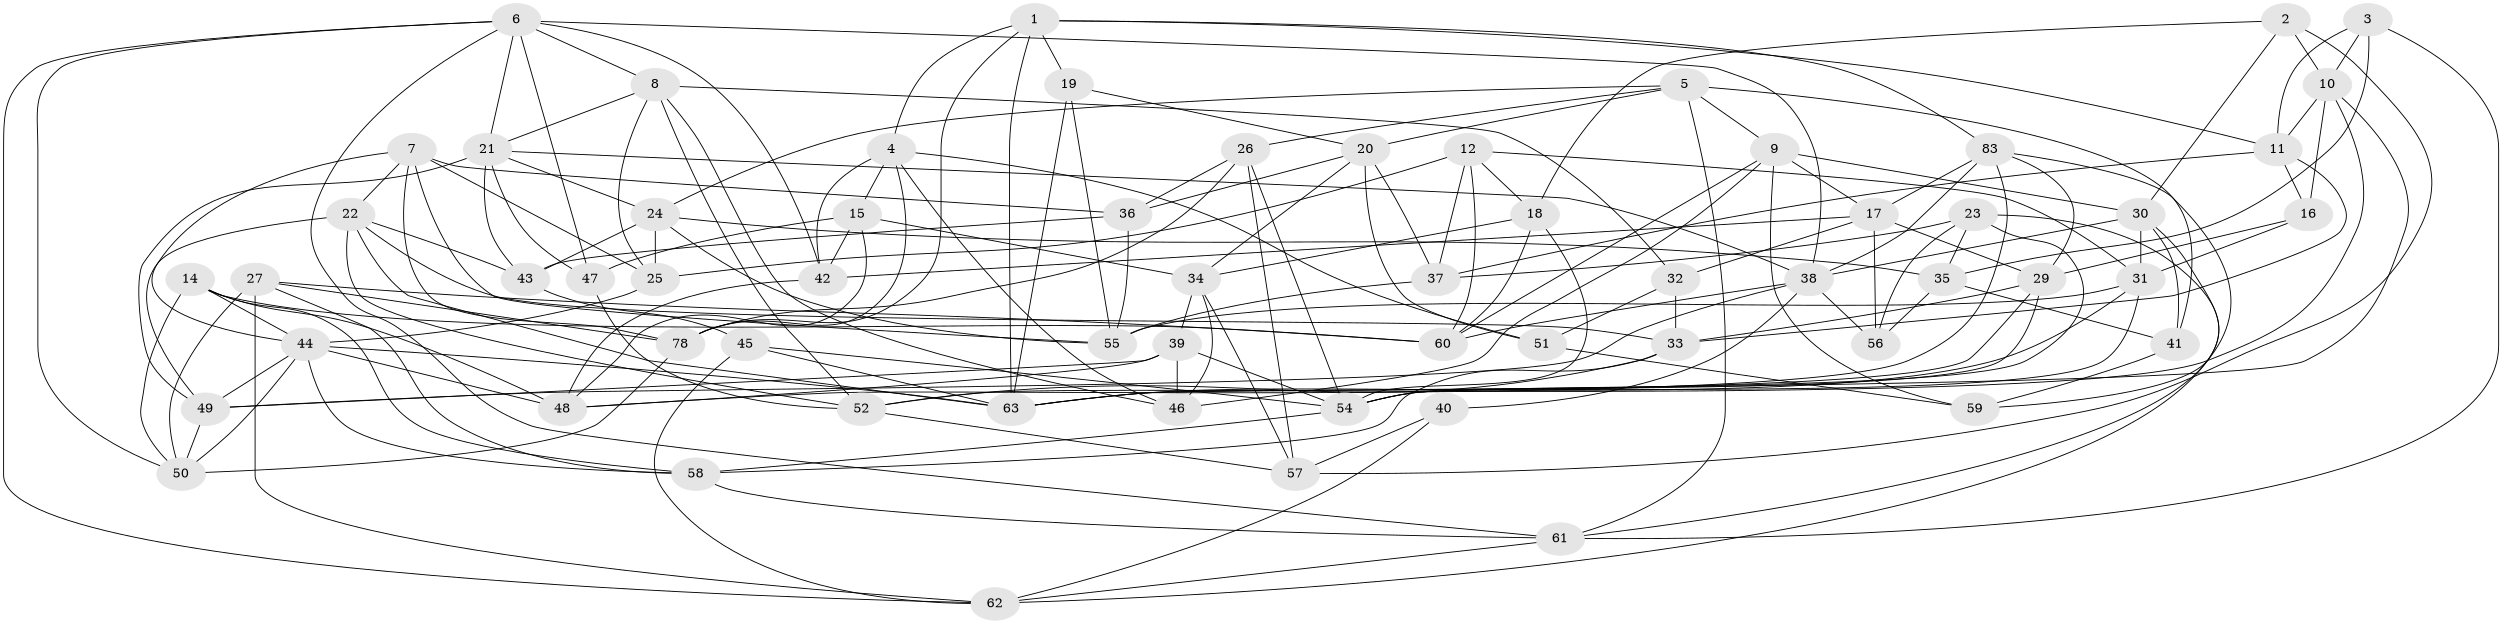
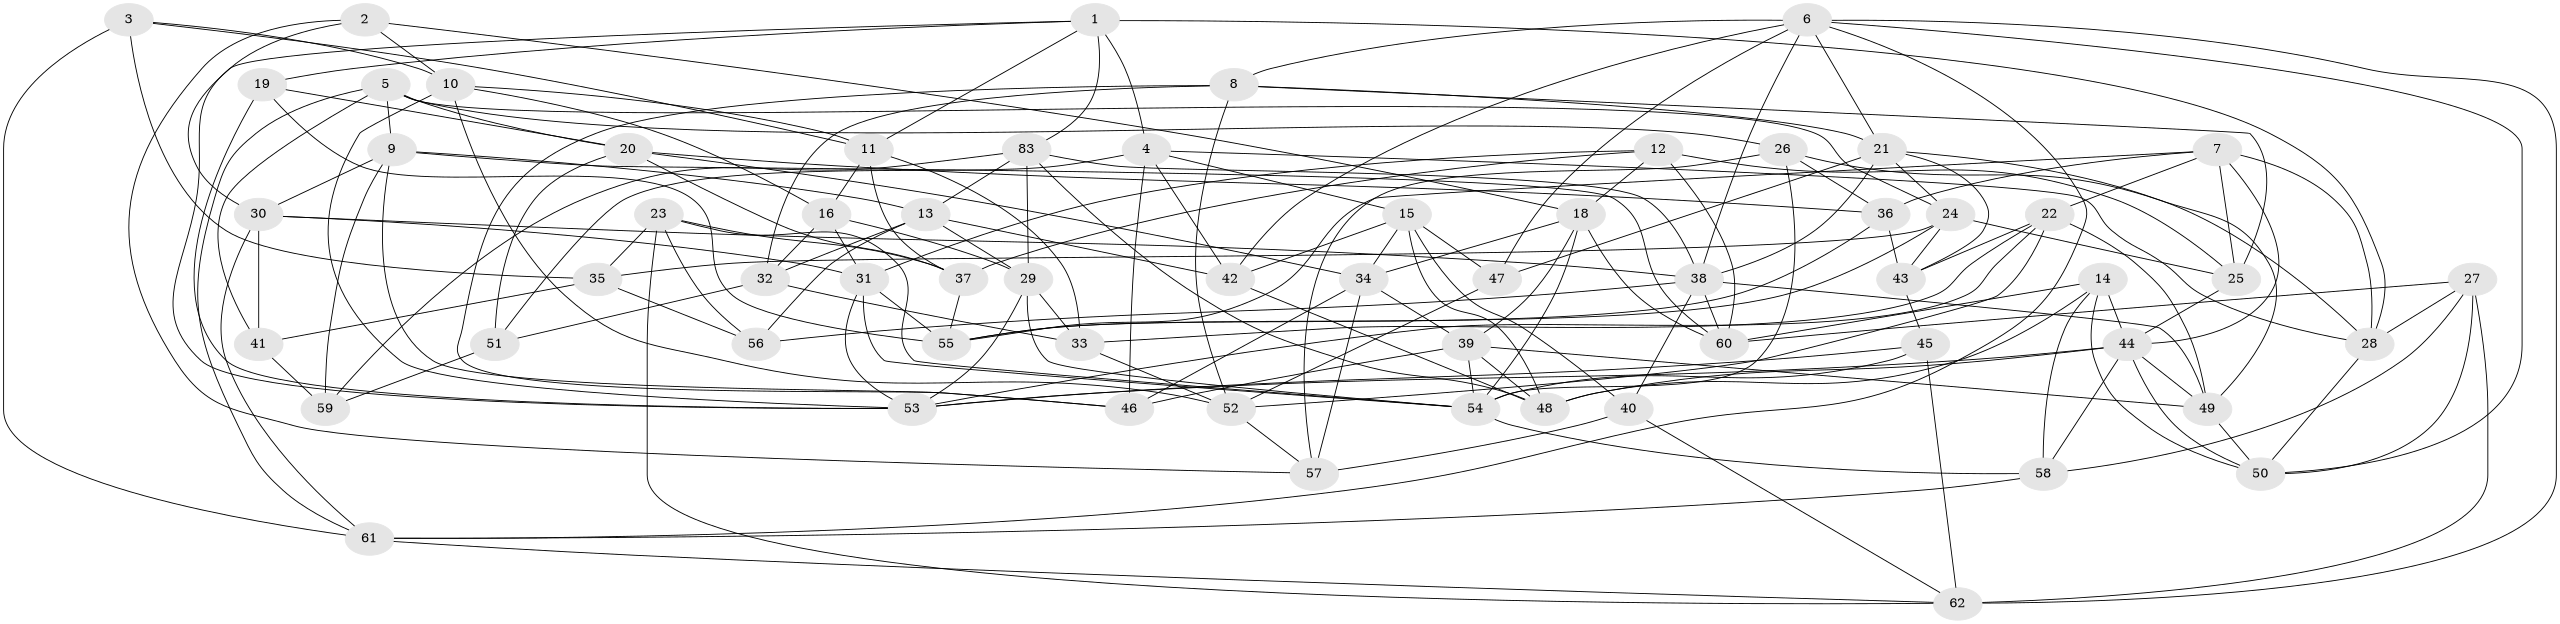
node "17": label "17" -> "13"
edge "16" -- "32": added
edge "18" -- "39": added
edge "15" -- "40": added
node "78": label "78" -> "28"
node "63": label "63" -> "53"
edge "33" -- "58": removed
